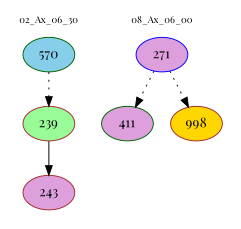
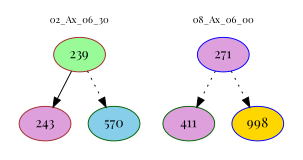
edge "570" -> "239": reversed
node "998": color brown -> blue
